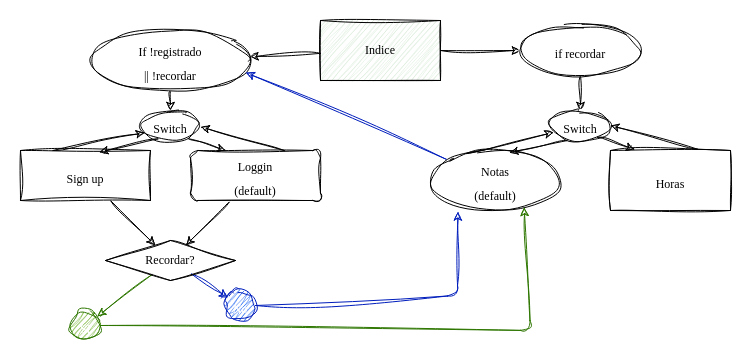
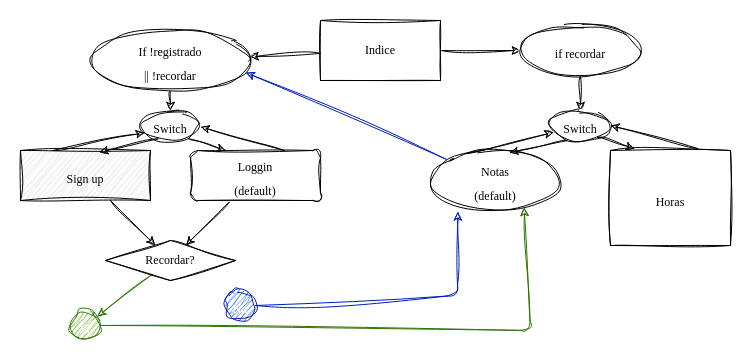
node "Indice": fillcolor #d5e8d4 -> #ffffff
node "Sign up": fillcolor #ffffff -> #e1d5e7
node "Horas": size 120x60 -> 120x95
edge "Recordar?" -> "No": removed
